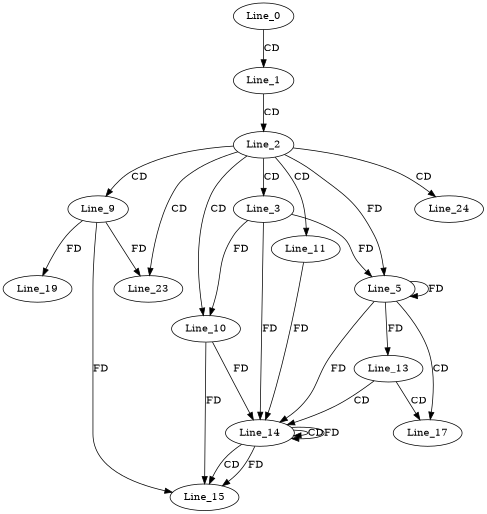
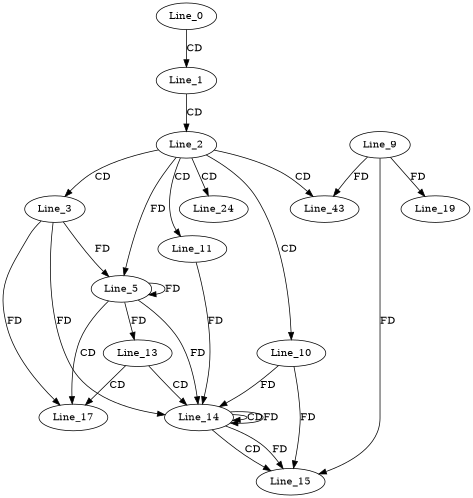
edge "Line_2" -> "Line_9": removed, label "CD"
edge "Line_3" -> "Line_10": now "Line_3" -> "Line_17"
node "Line_23": label "Line_23" -> "Line_43"
